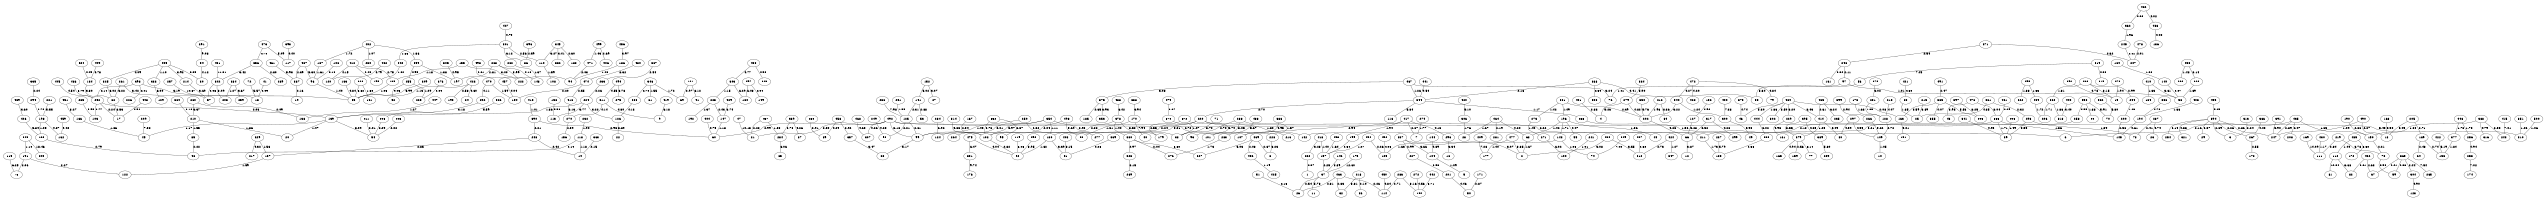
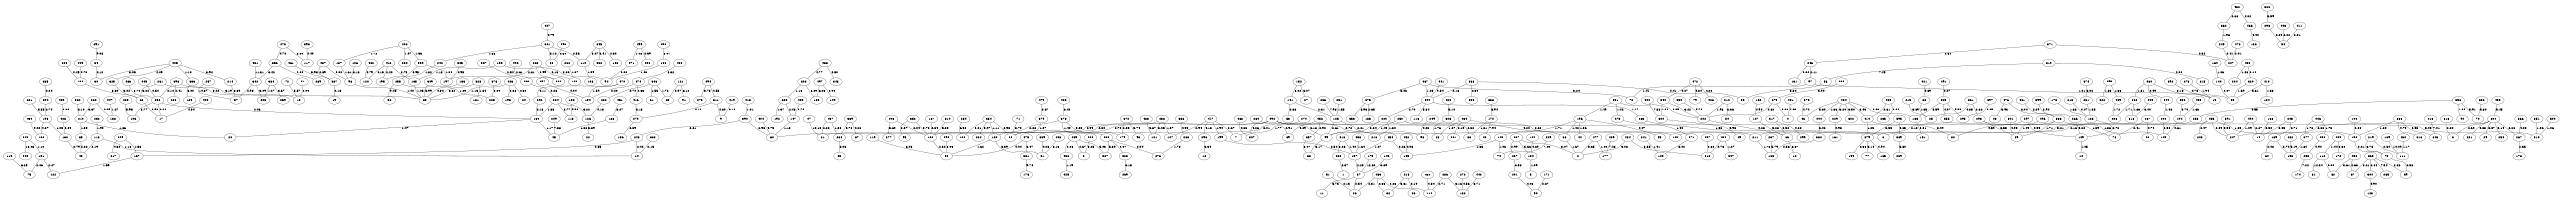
edge "139" -- "54": removed, label "3.09"
